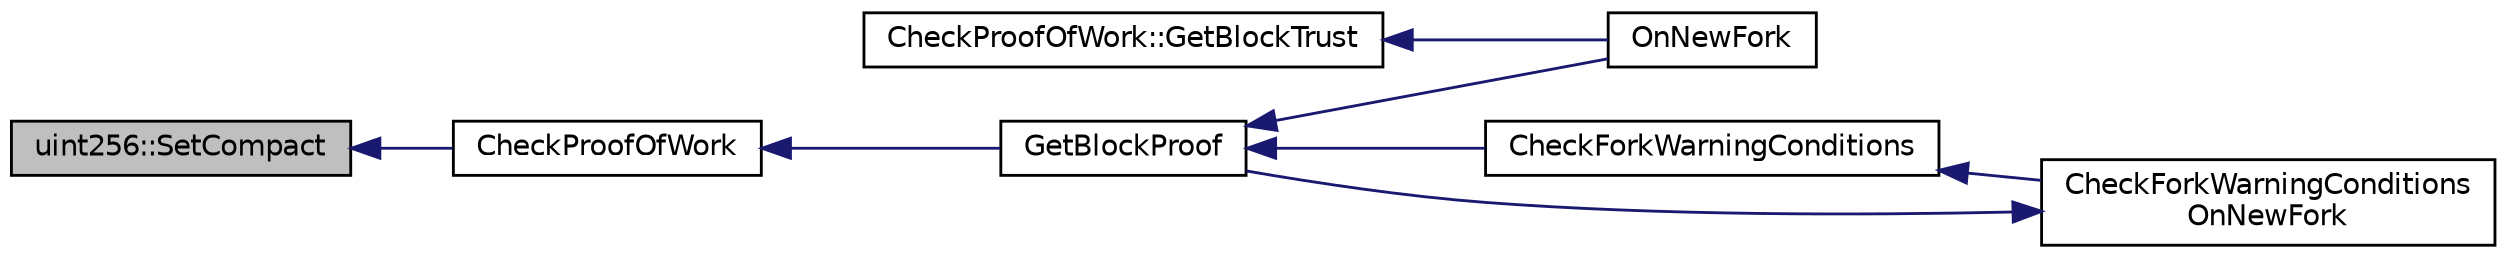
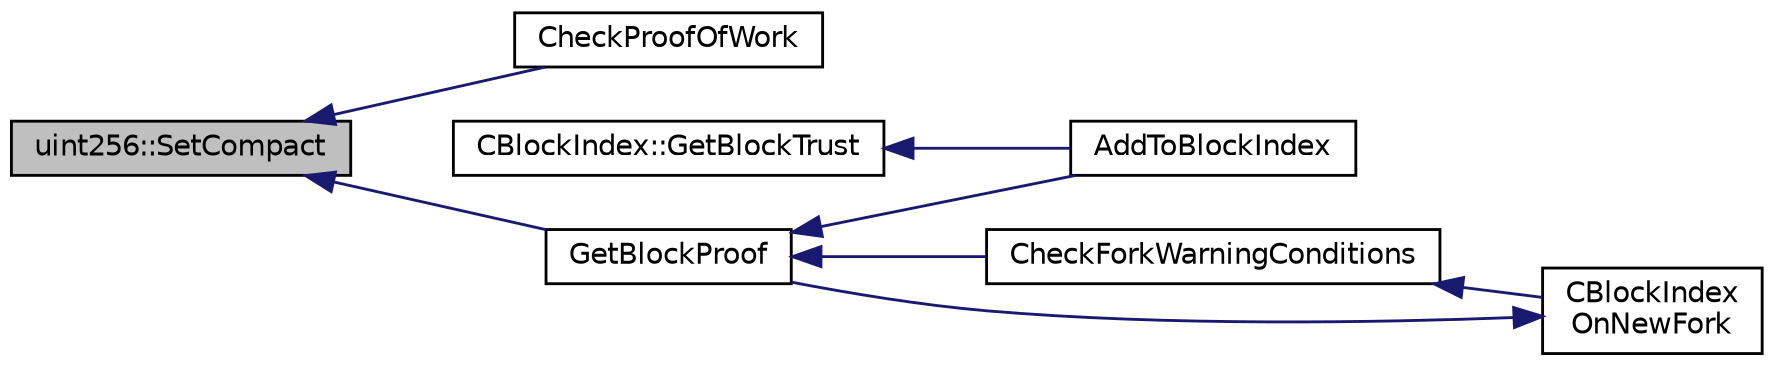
node "CheckProofOfWork::GetBlockTrust": label "CheckProofOfWork::GetBlockTrust" -> "CBlockIndex::GetBlockTrust"
node "OnNewFork": label "OnNewFork" -> "AddToBlockIndex"
edge "GetBlockProof" -> "CheckProofOfWork": now "GetBlockProof" -> "uint256::SetCompact"
node "CheckForkWarningConditions OnNewFork": label "CheckForkWarningConditions OnNewFork" -> "CBlockIndex OnNewFork"
